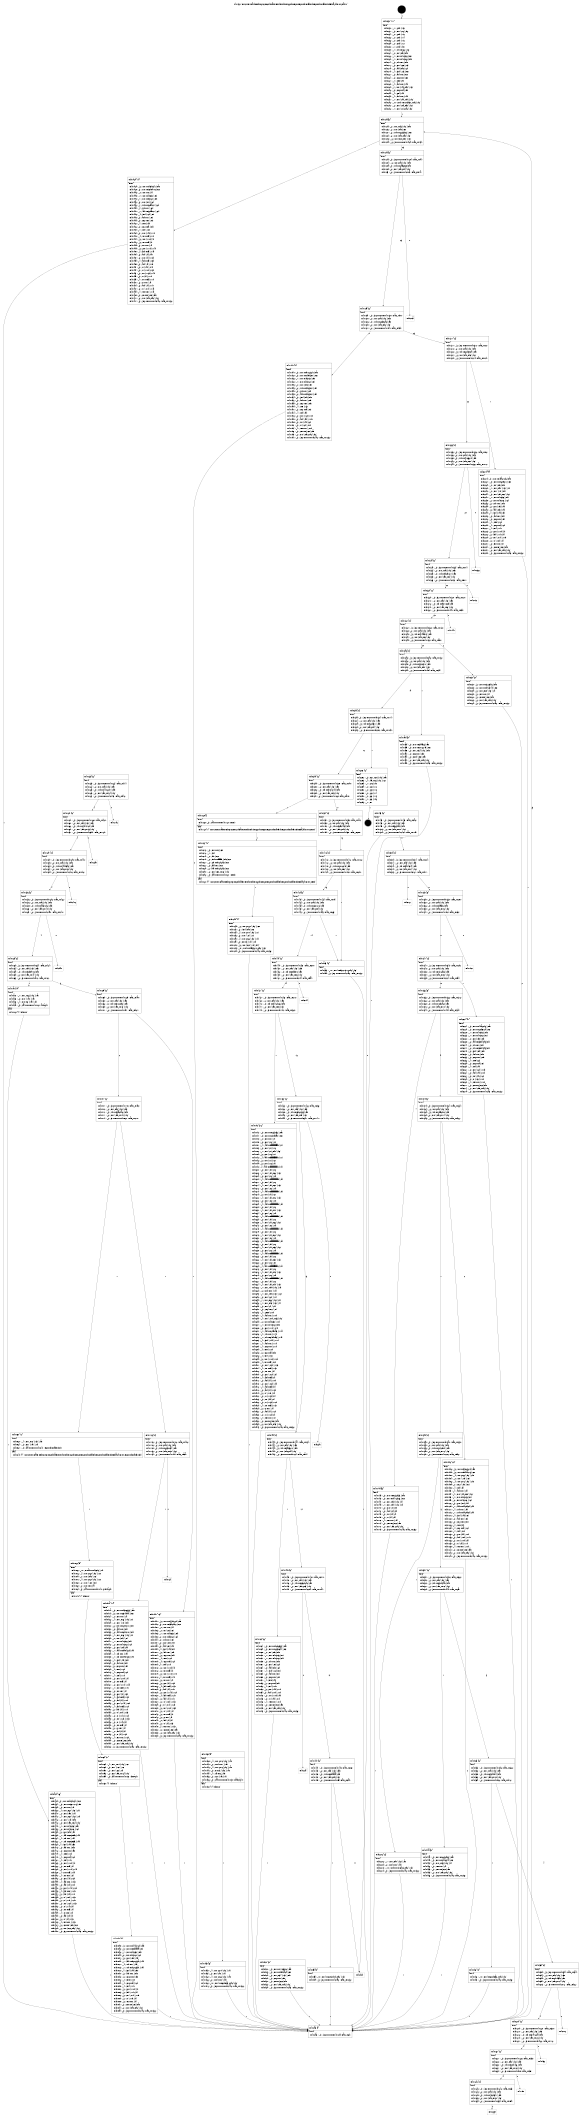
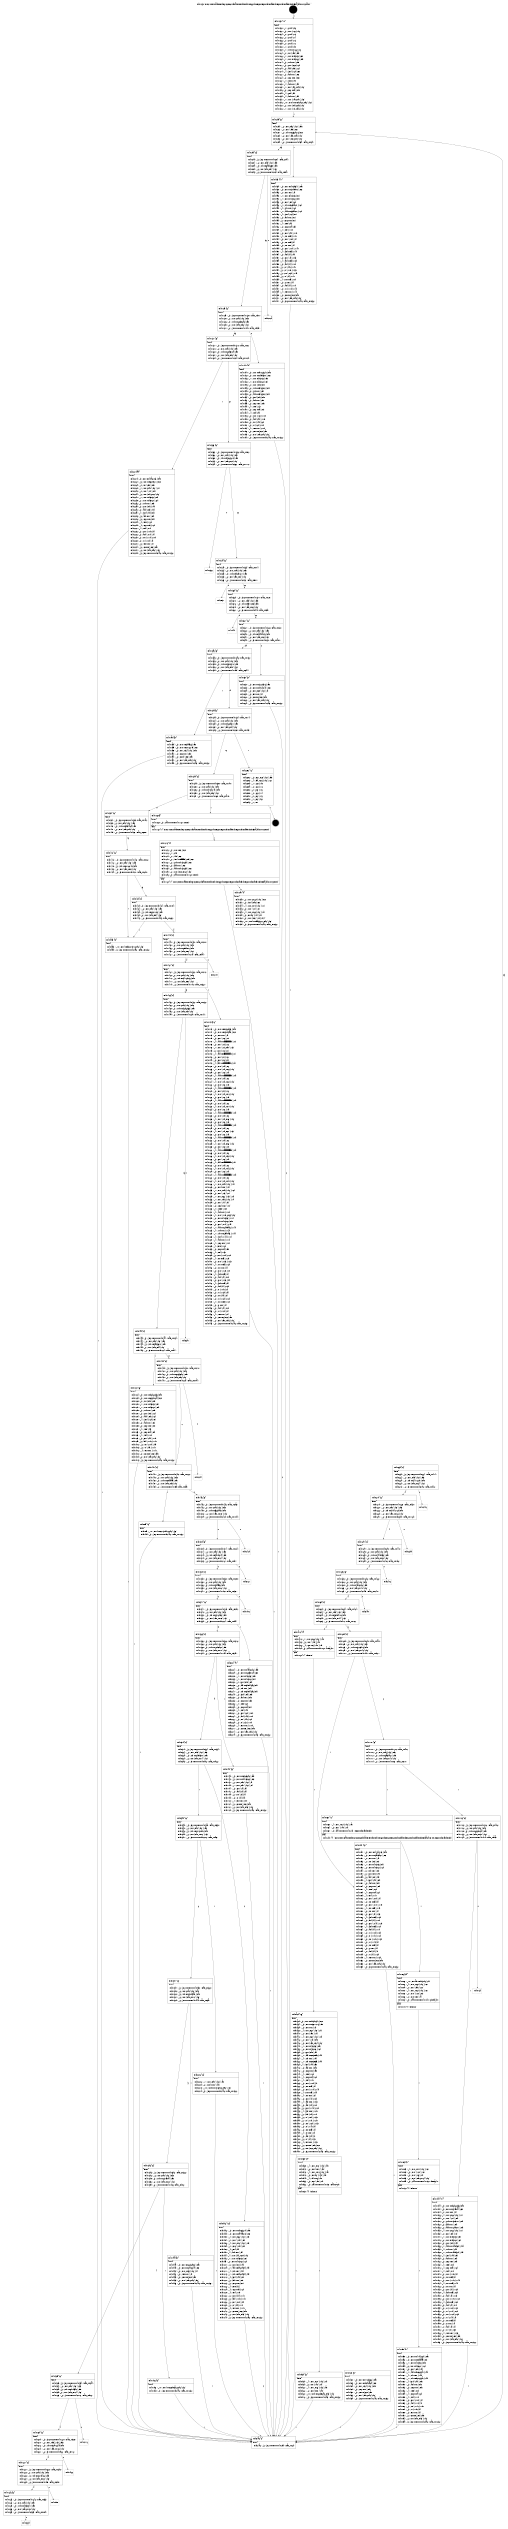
edge "0x401c9b [41]" -> "0x4024a8 [5]": now "0x401c73 [40]" -> "0x4024a8 [5]"
edge "0x4014d7 [28]" -> "0x40242d": now "0x4014d7 [28]" -> "0x4014f3 [28]"
